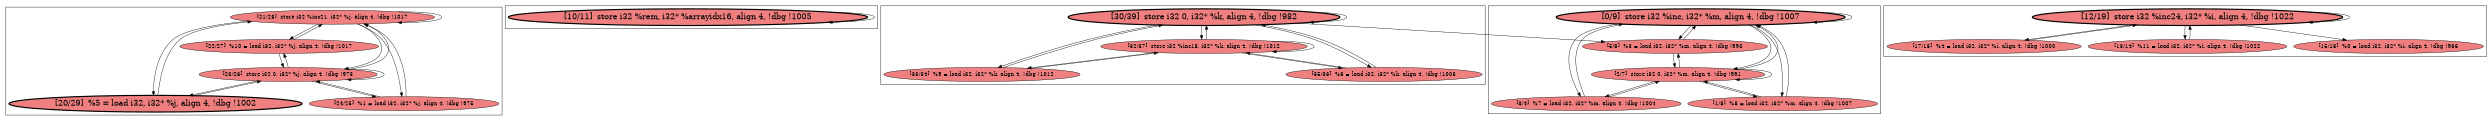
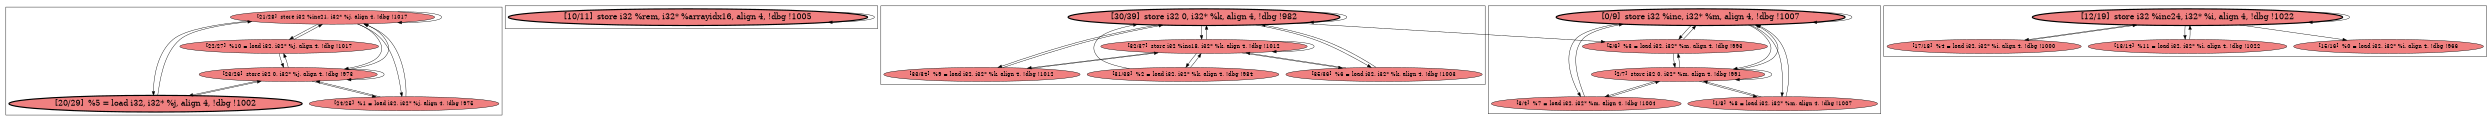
node "[31/38]  %2 = load i32, i32* %k, align 4, !dbg !984": added
